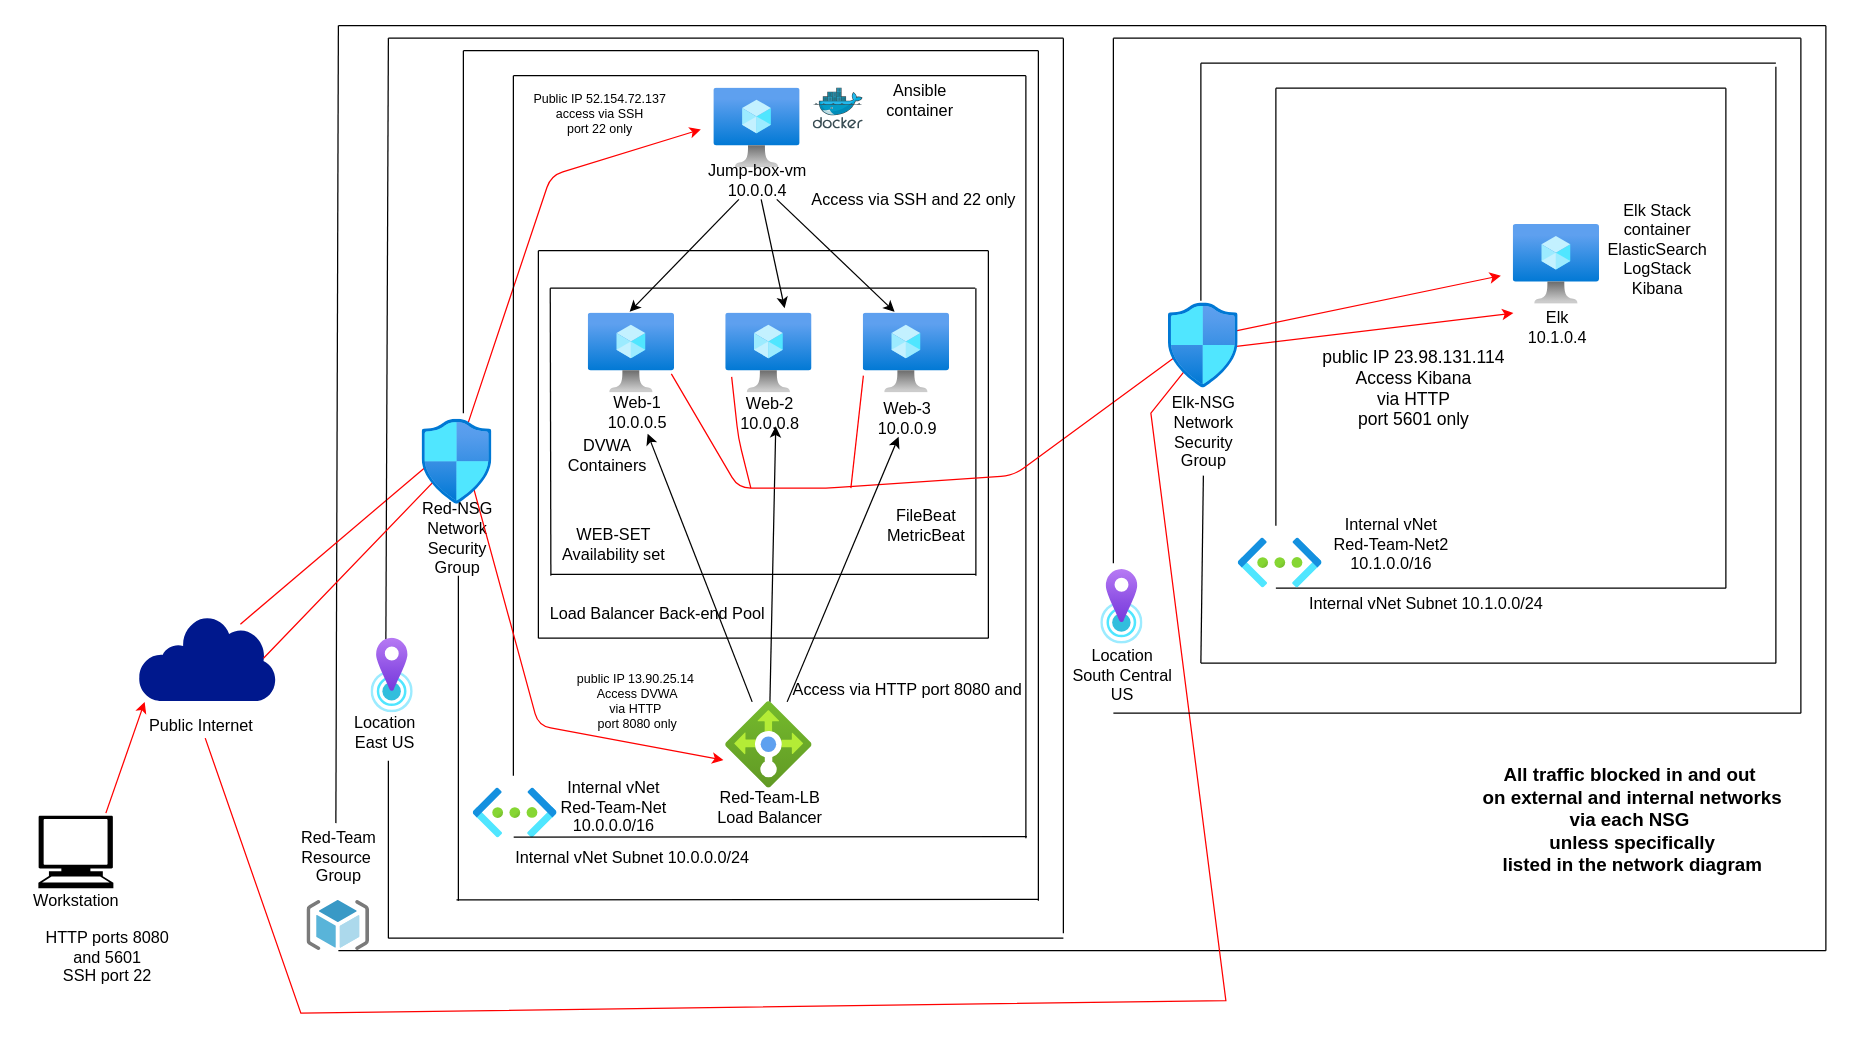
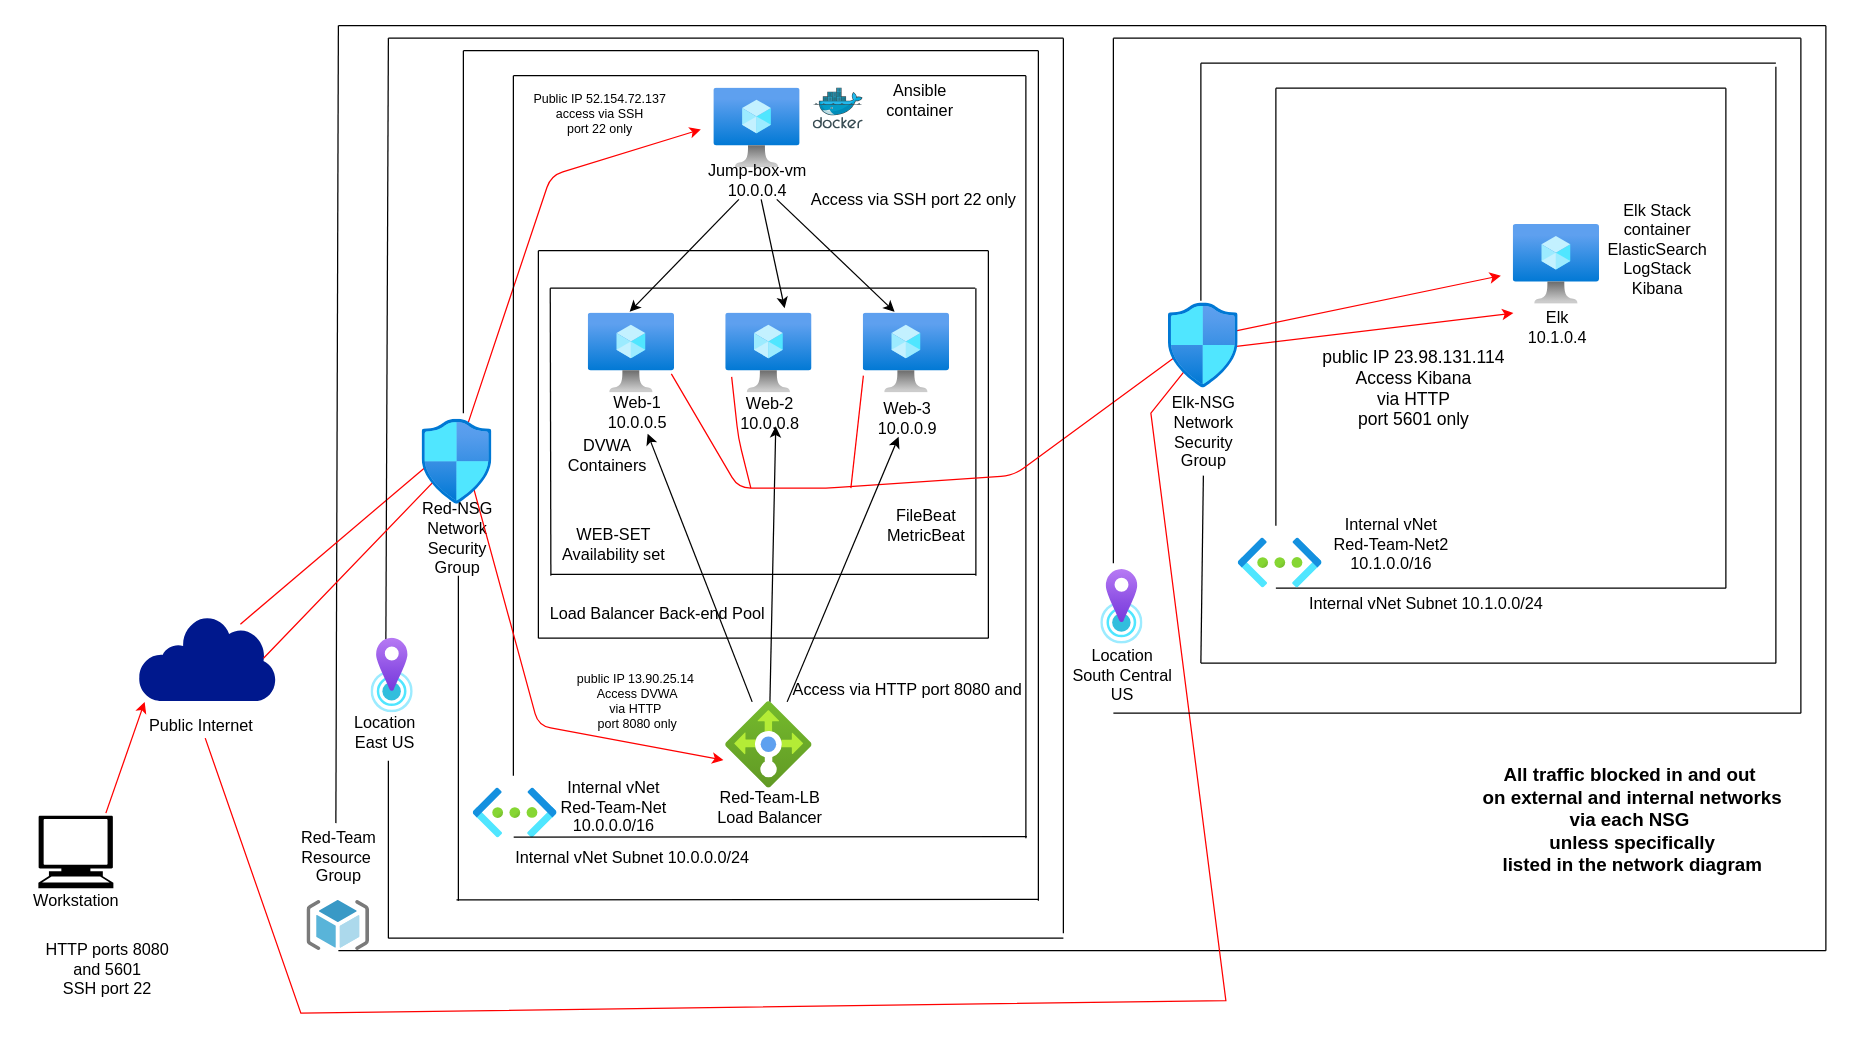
node "Access via SSH and 22 only": label "Access via SSH and 22 only" -> "Access via SSH port 22 only"
node "HTTP ports 8080 and 5601 SSH port 22": moved (107, 957) -> (107, 969)
